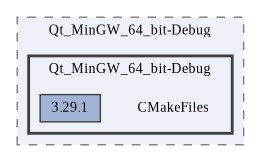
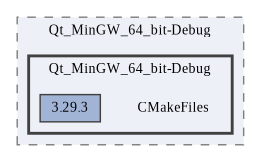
node "3.29.1": label "3.29.1" -> "3.29.3"
